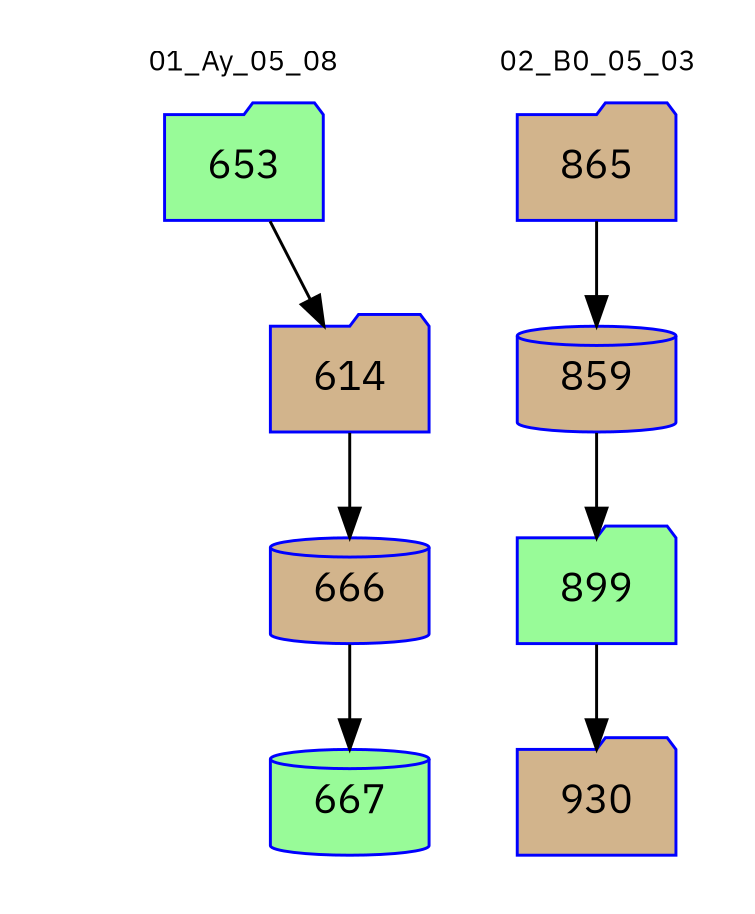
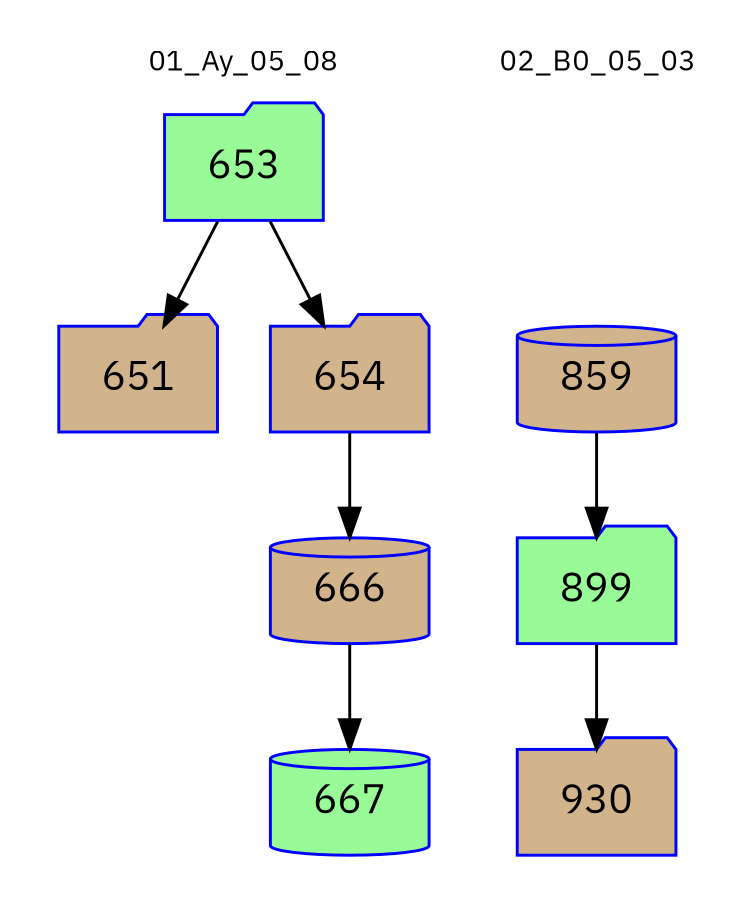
node "865": removed
node "651": added
node "614": label "614" -> "654"
